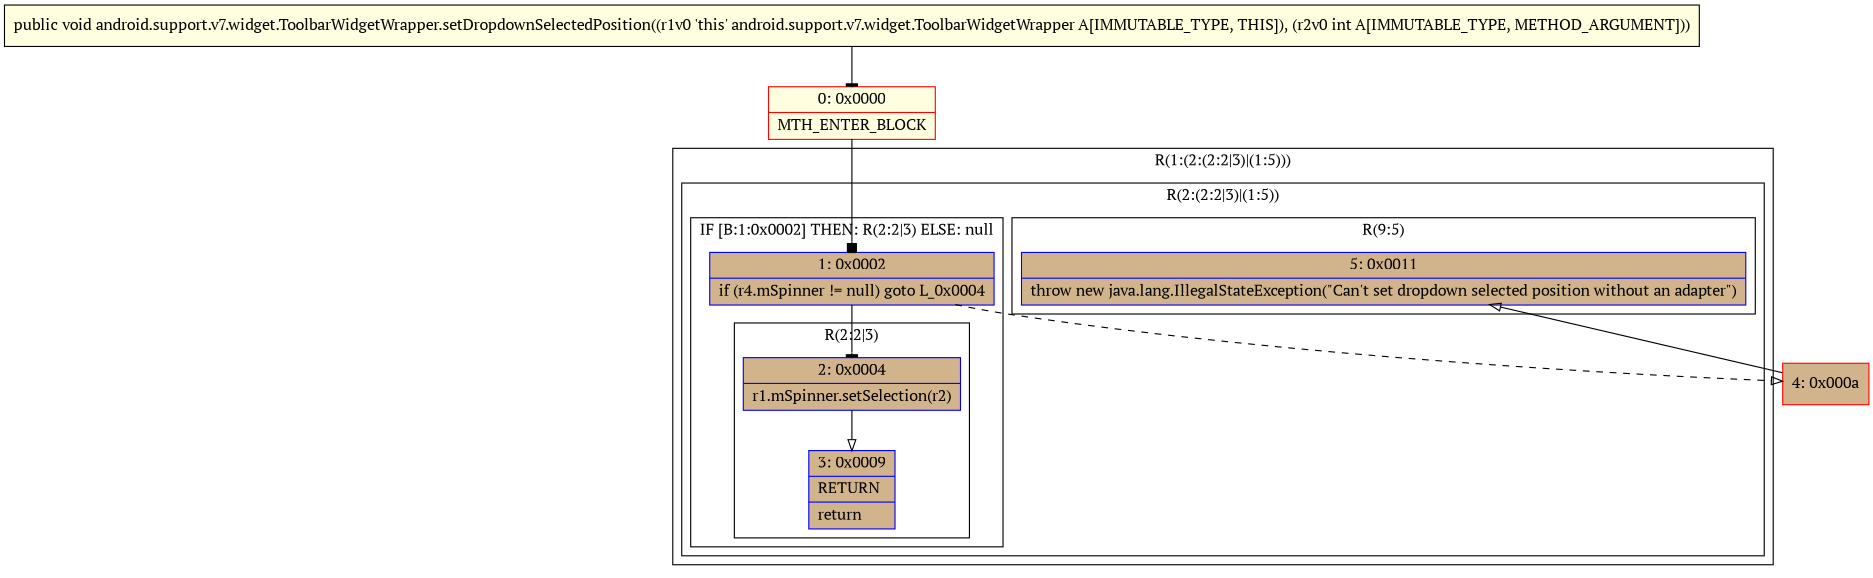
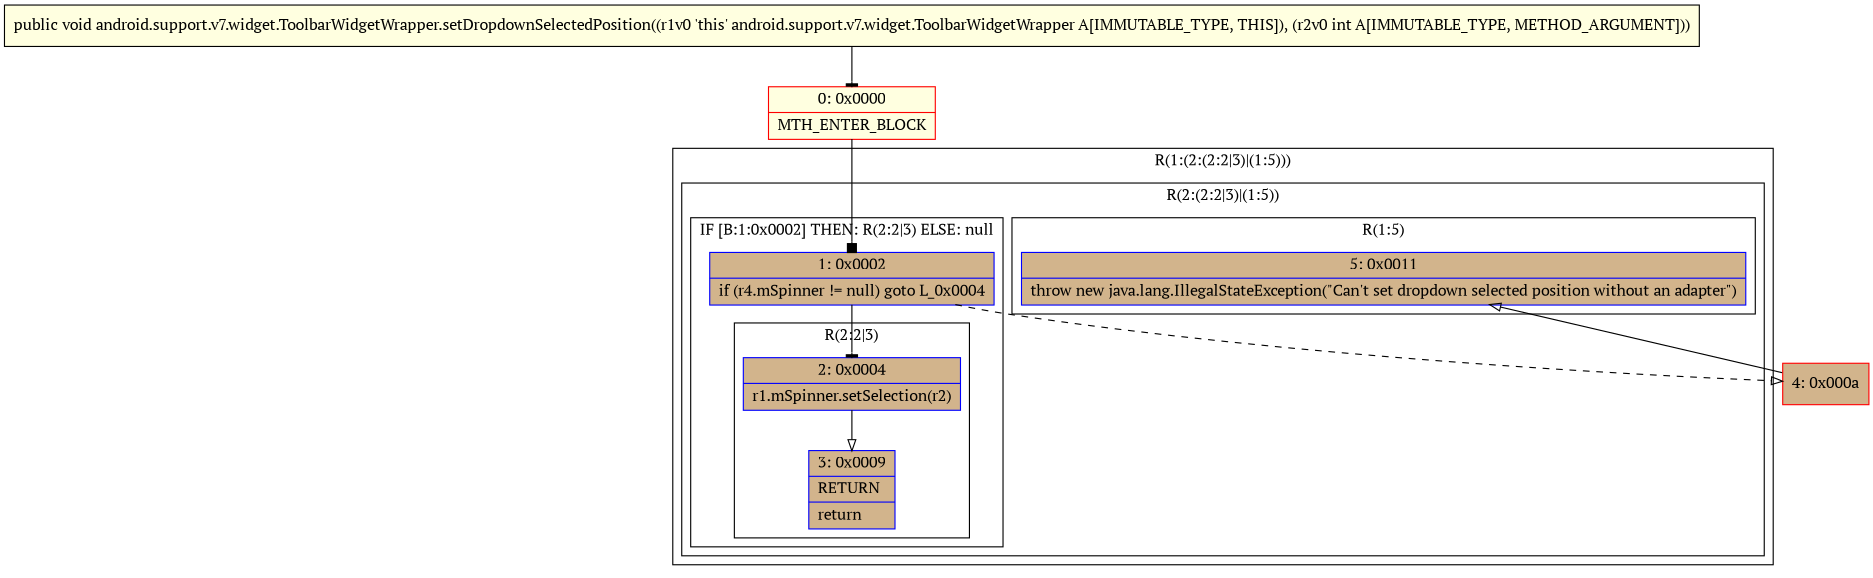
cluster "R(9:5)": label "R(9:5)" -> "R(1:5)"
